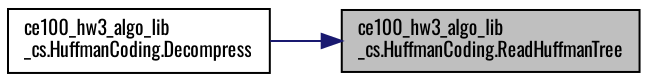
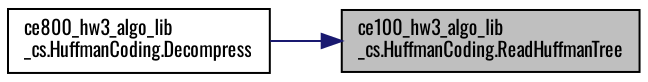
node "ce100_hw3_algo_lib _cs.HuffmanCoding.Decompress": label "ce100_hw3_algo_lib _cs.HuffmanCoding.Decompress" -> "ce800_hw3_algo_lib _cs.HuffmanCoding.Decompress"
